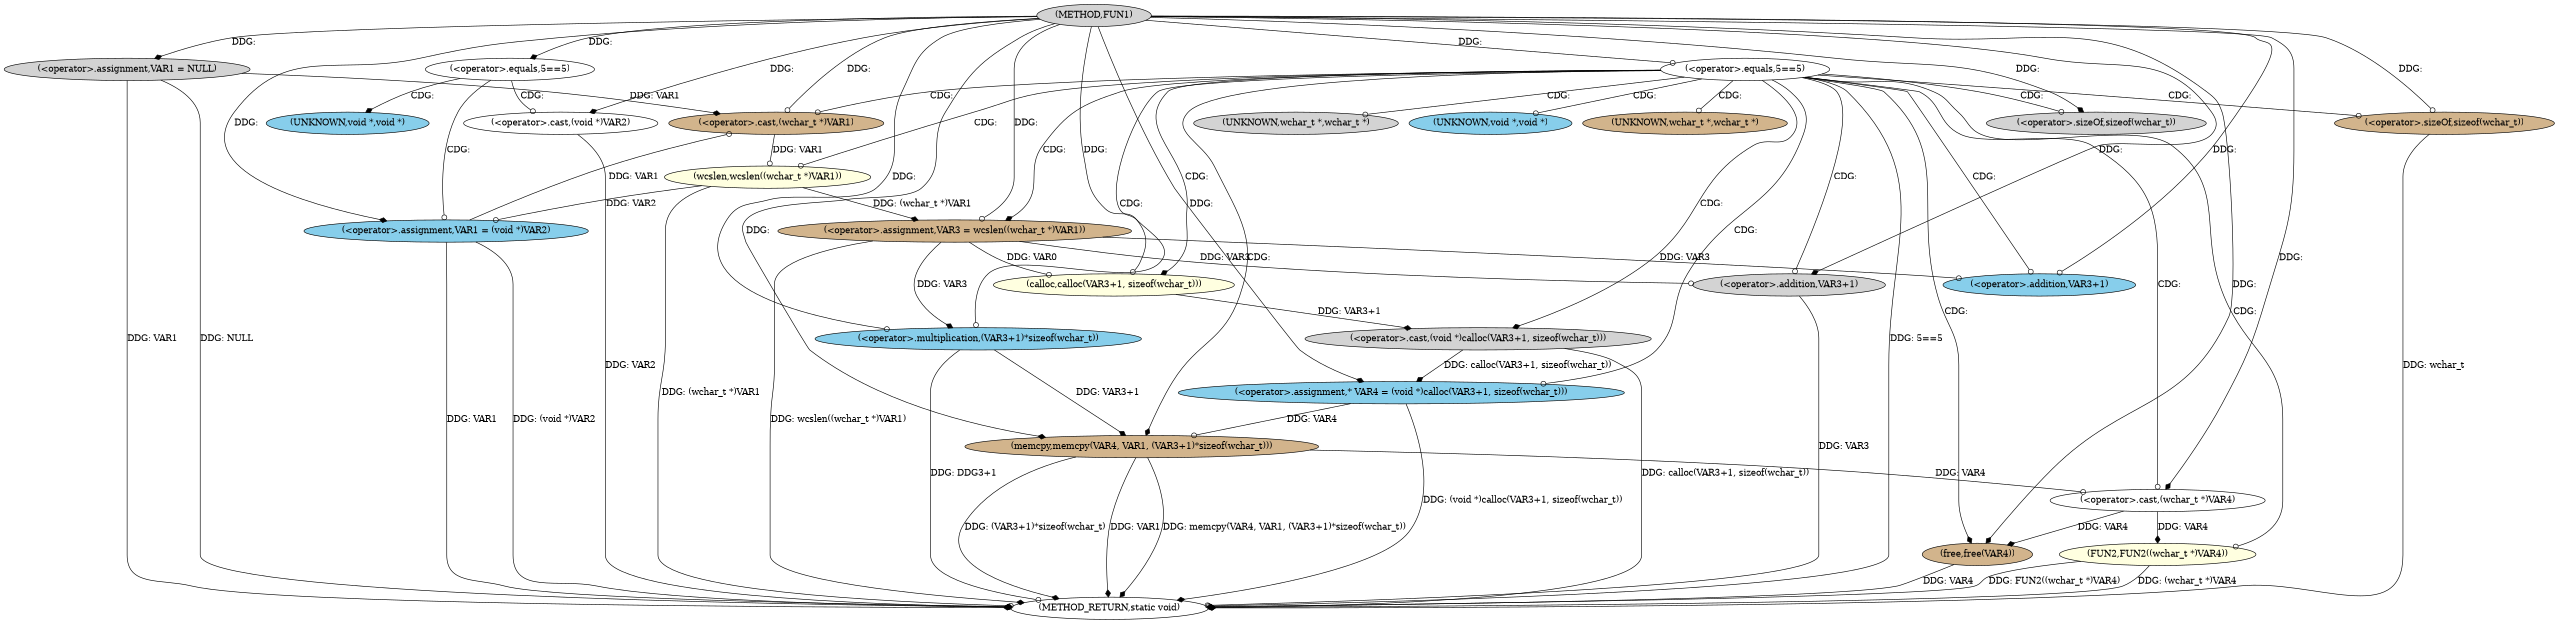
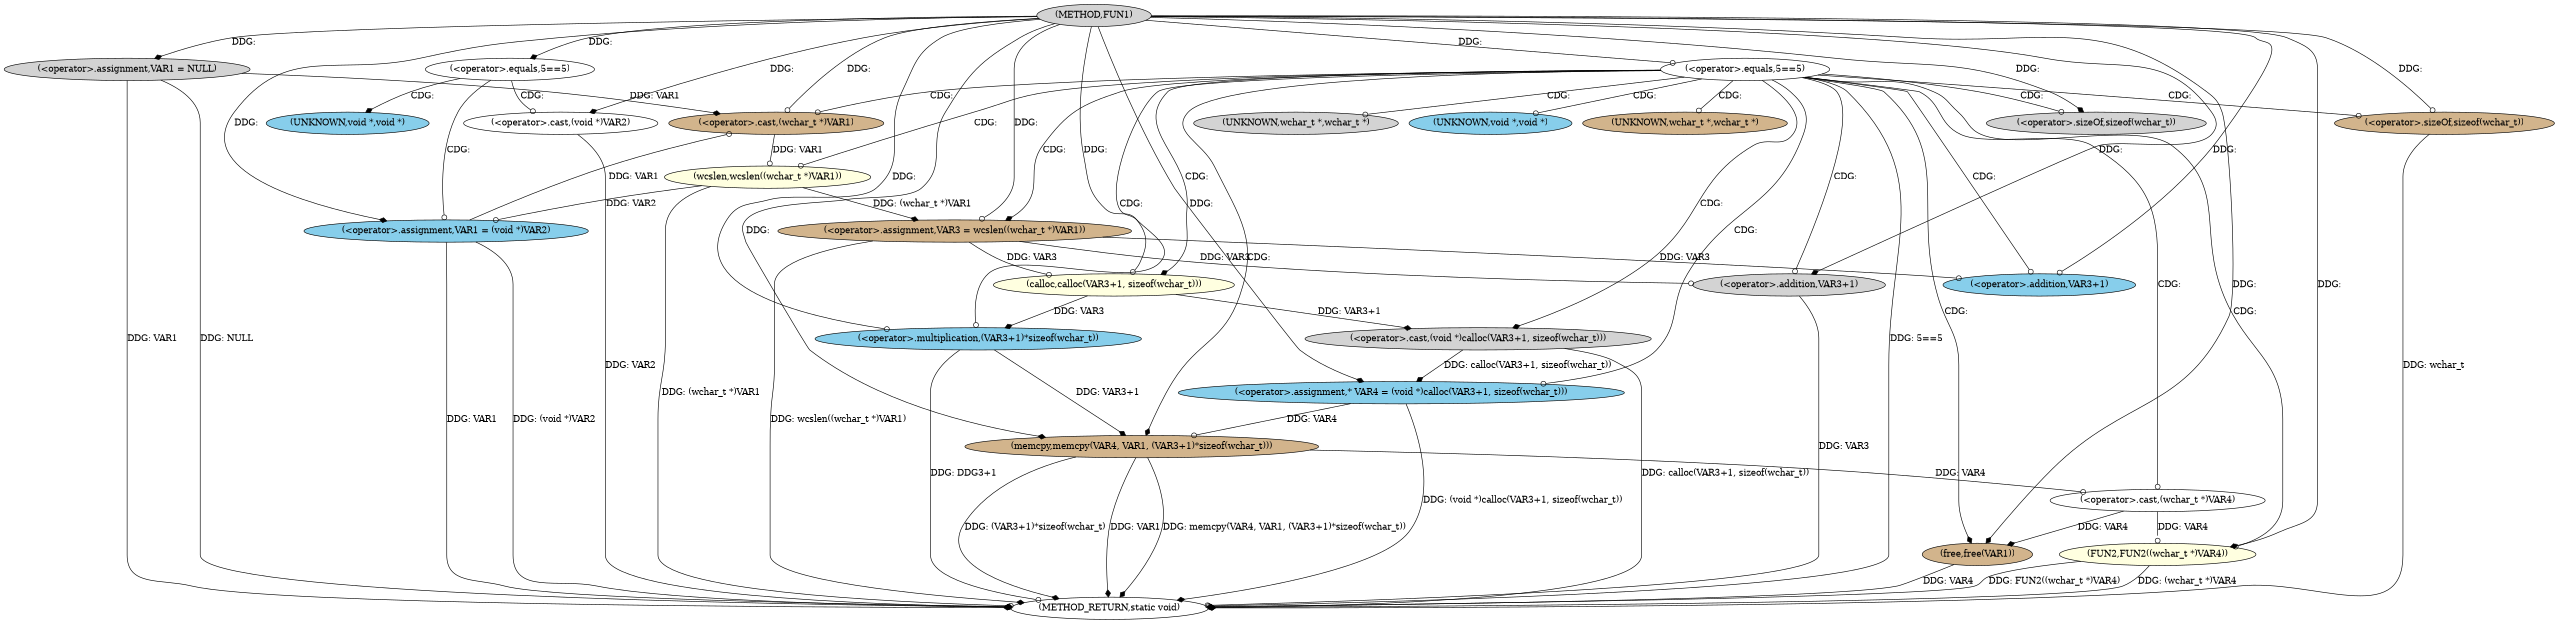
edge "(METHOD,FUN1)" -> "(<operator>.cast,(wchar_t *)VAR4)": now "(METHOD,FUN1)" -> "(FUN2,FUN2((wchar_t *)VAR4))"
edge "(<operator>.assignment,VAR3 = wcslen((wchar_t *)VAR1))" -> "(calloc,calloc(VAR3+1, sizeof(wchar_t)))": label "DDG: VAR0" -> "DDG: VAR3"
edge "(<operator>.assignment,VAR3 = wcslen((wchar_t *)VAR1))" -> "(<operator>.multiplication,(VAR3+1)*sizeof(wchar_t))": now "(calloc,calloc(VAR3+1, sizeof(wchar_t)))" -> "(<operator>.multiplication,(VAR3+1)*sizeof(wchar_t))"
edge "(<operator>.cast,(wchar_t *)VAR4)" -> "(FUN2,FUN2((wchar_t *)VAR4))": arrowhead diamond -> odot
node "(free,free(VAR4))": label "(free,free(VAR4))" -> "(free,free(VAR1))"
